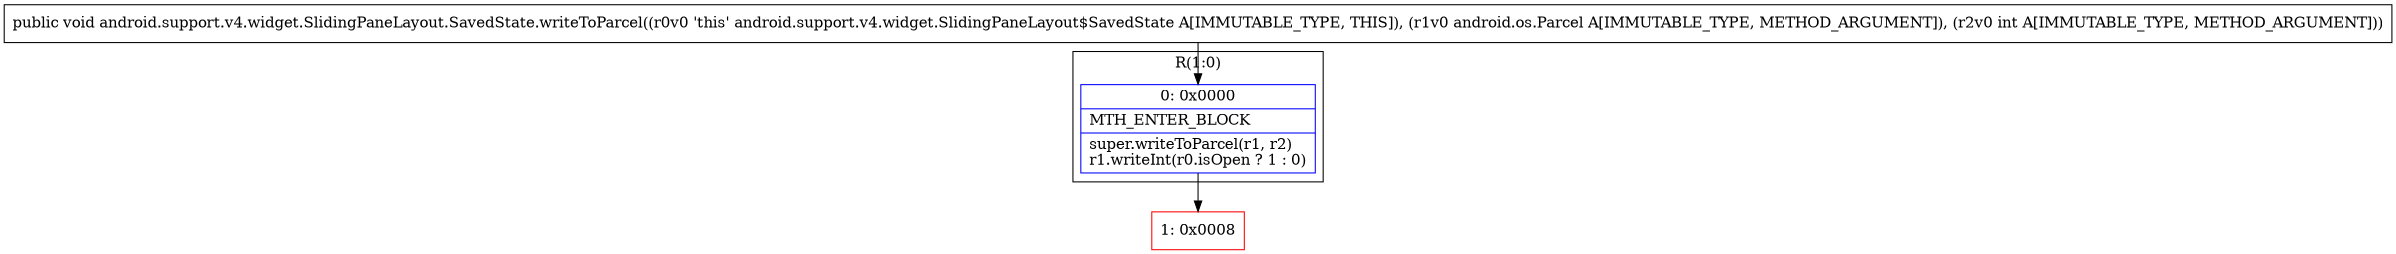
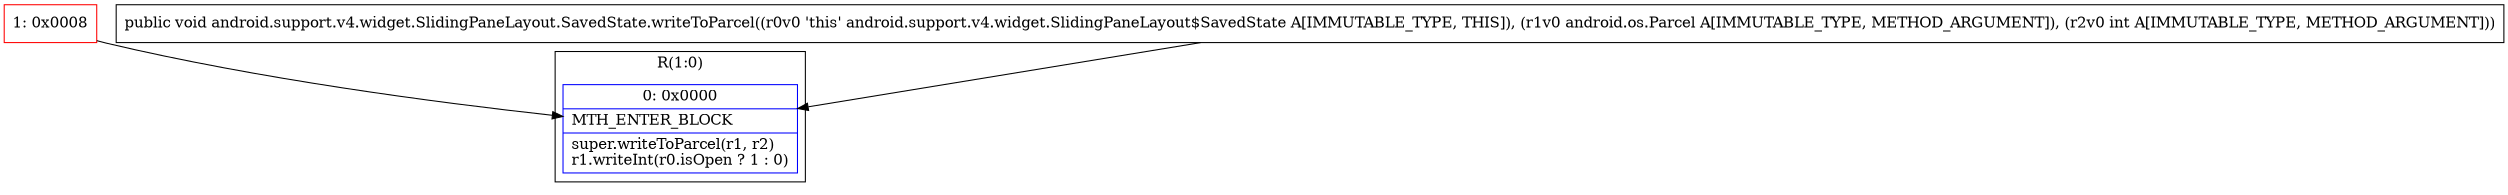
edge "0: 0x0000" -> "1: 0x0008": reversed
